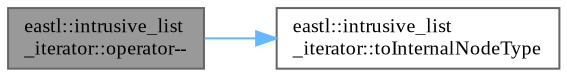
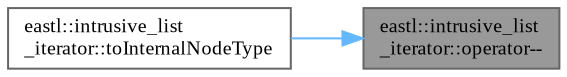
edge "eastl::intrusive_list _iterator::operator--" -> "eastl::intrusive_list _iterator::toInternalNodeType": reversed
